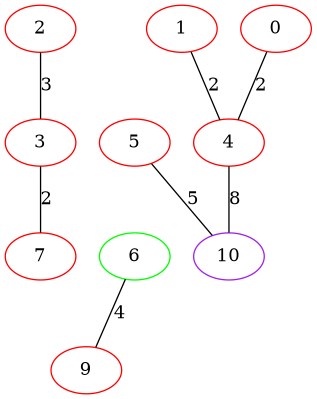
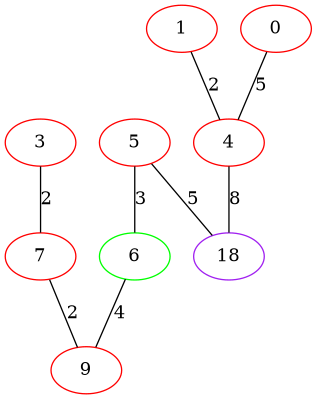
node "2": removed
edge "0" -- "4": label "2" -> "5"
edge "5" -- "6": added, label "3"
node "10": label "10" -> "18"
edge "7" -- "9": added, label "2"
